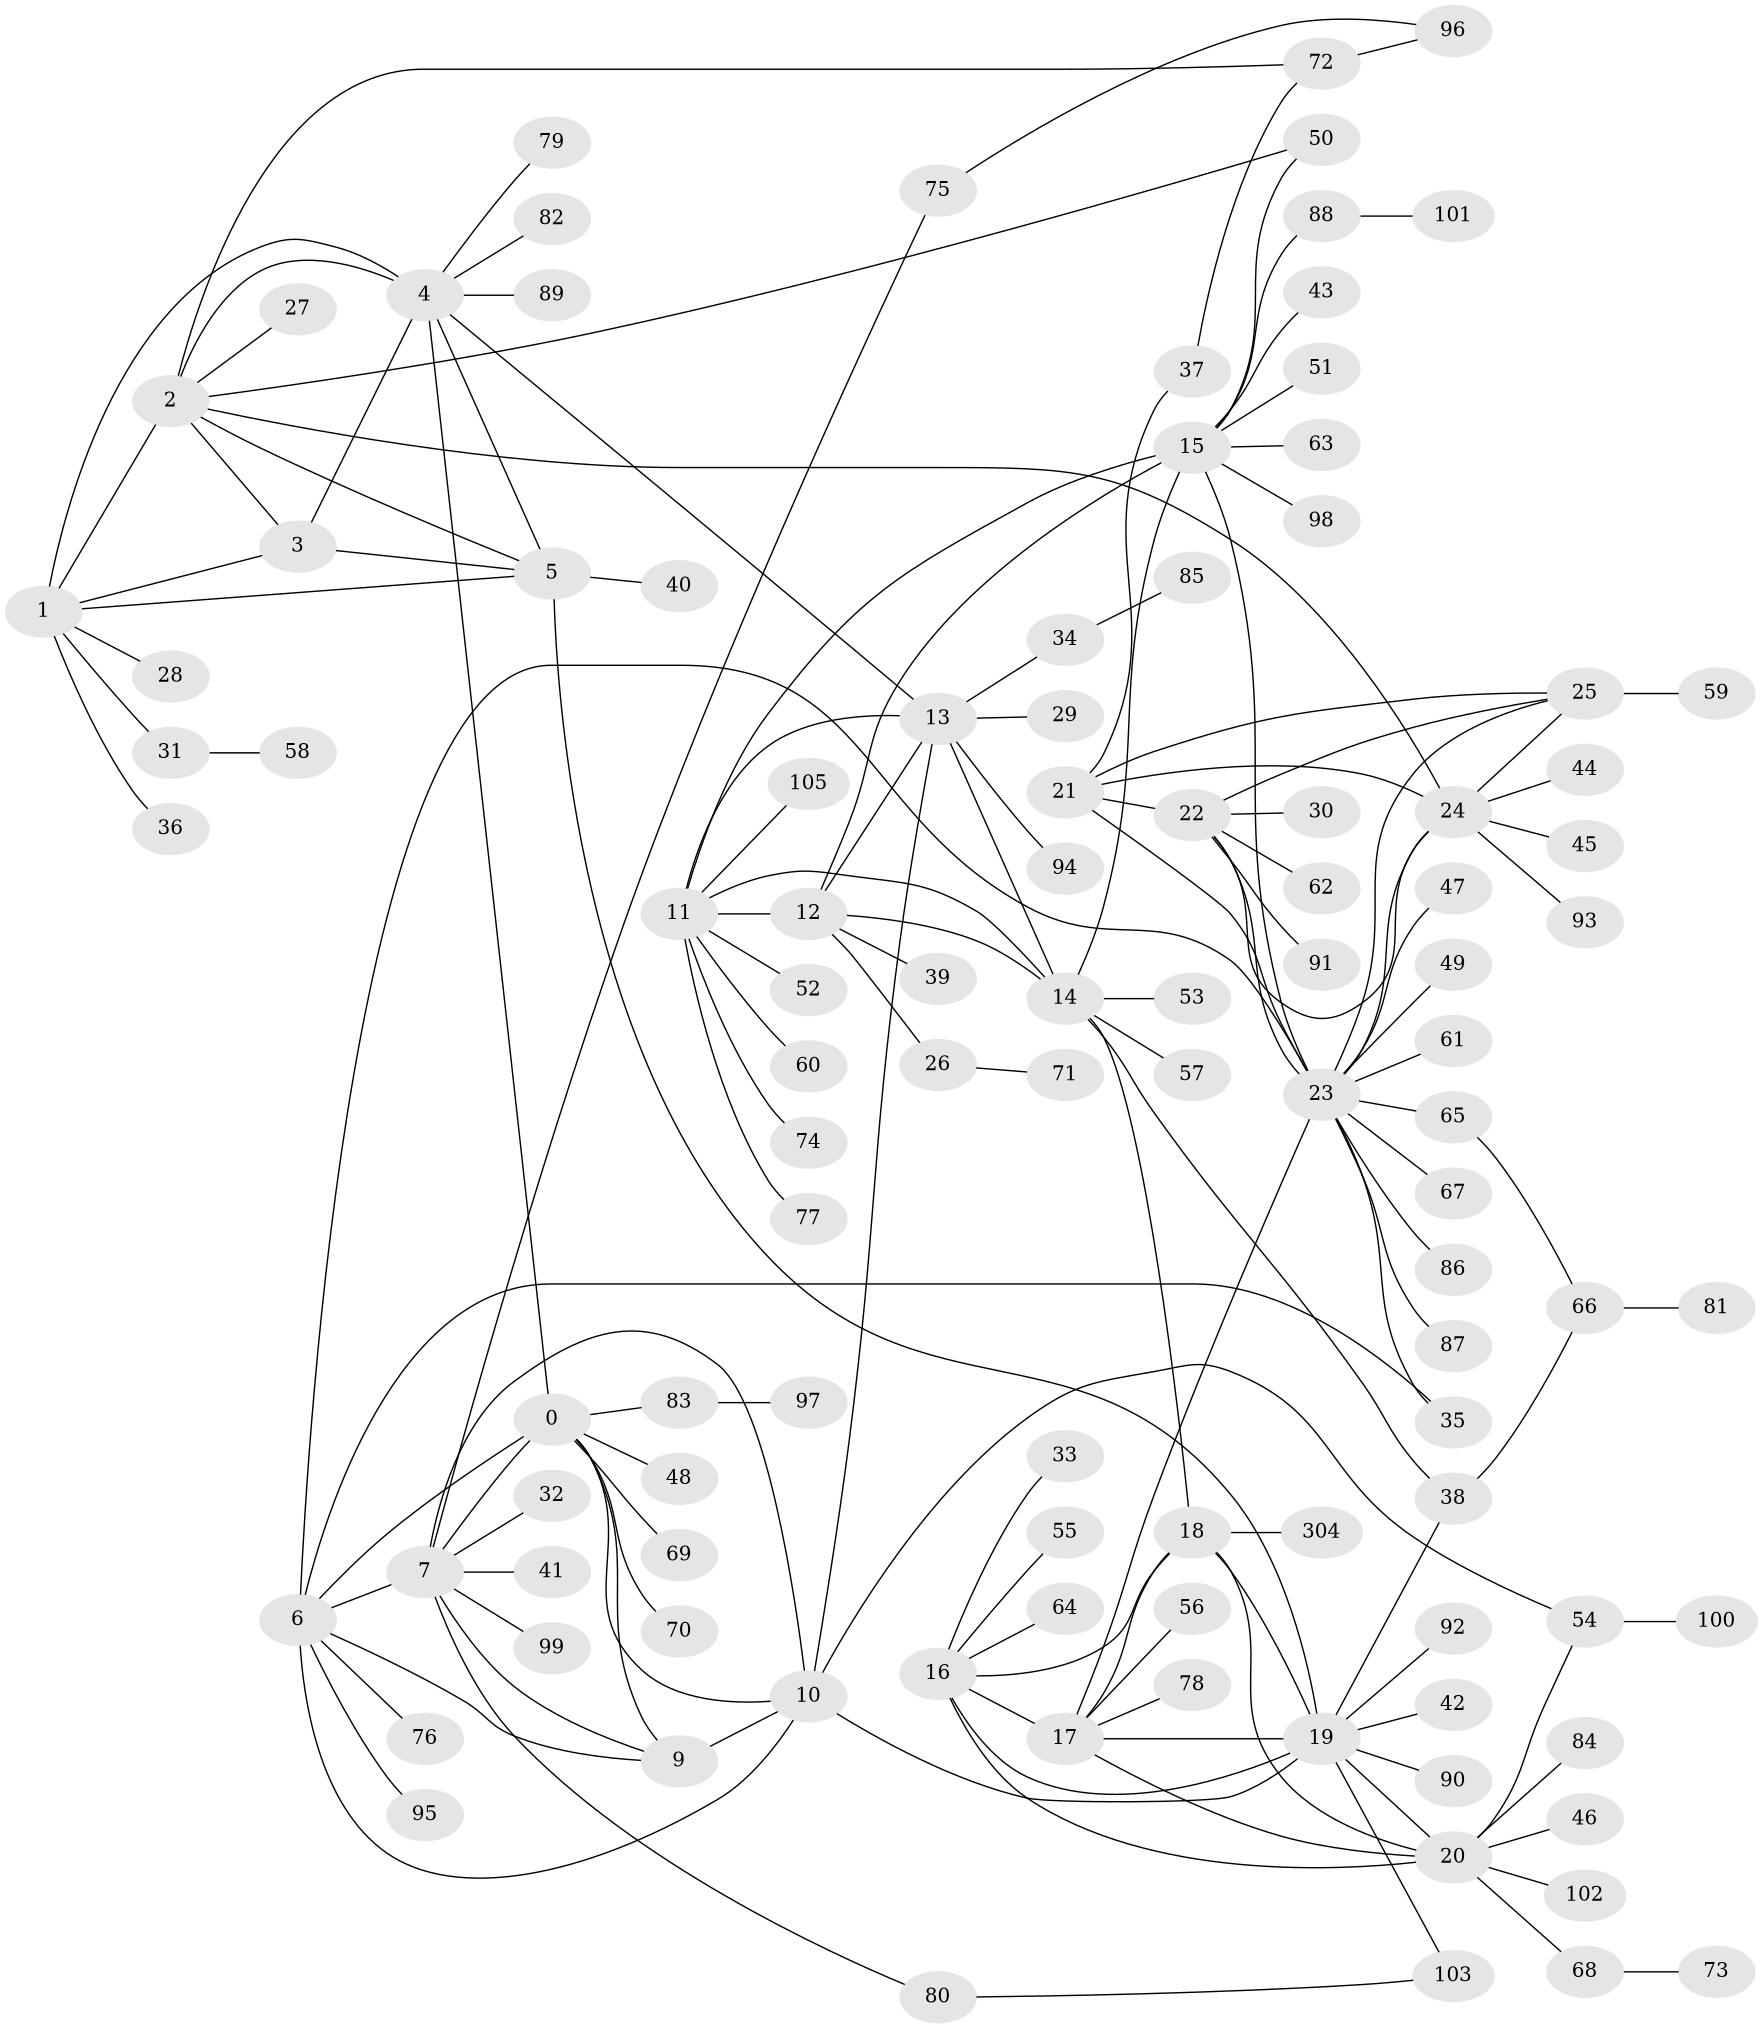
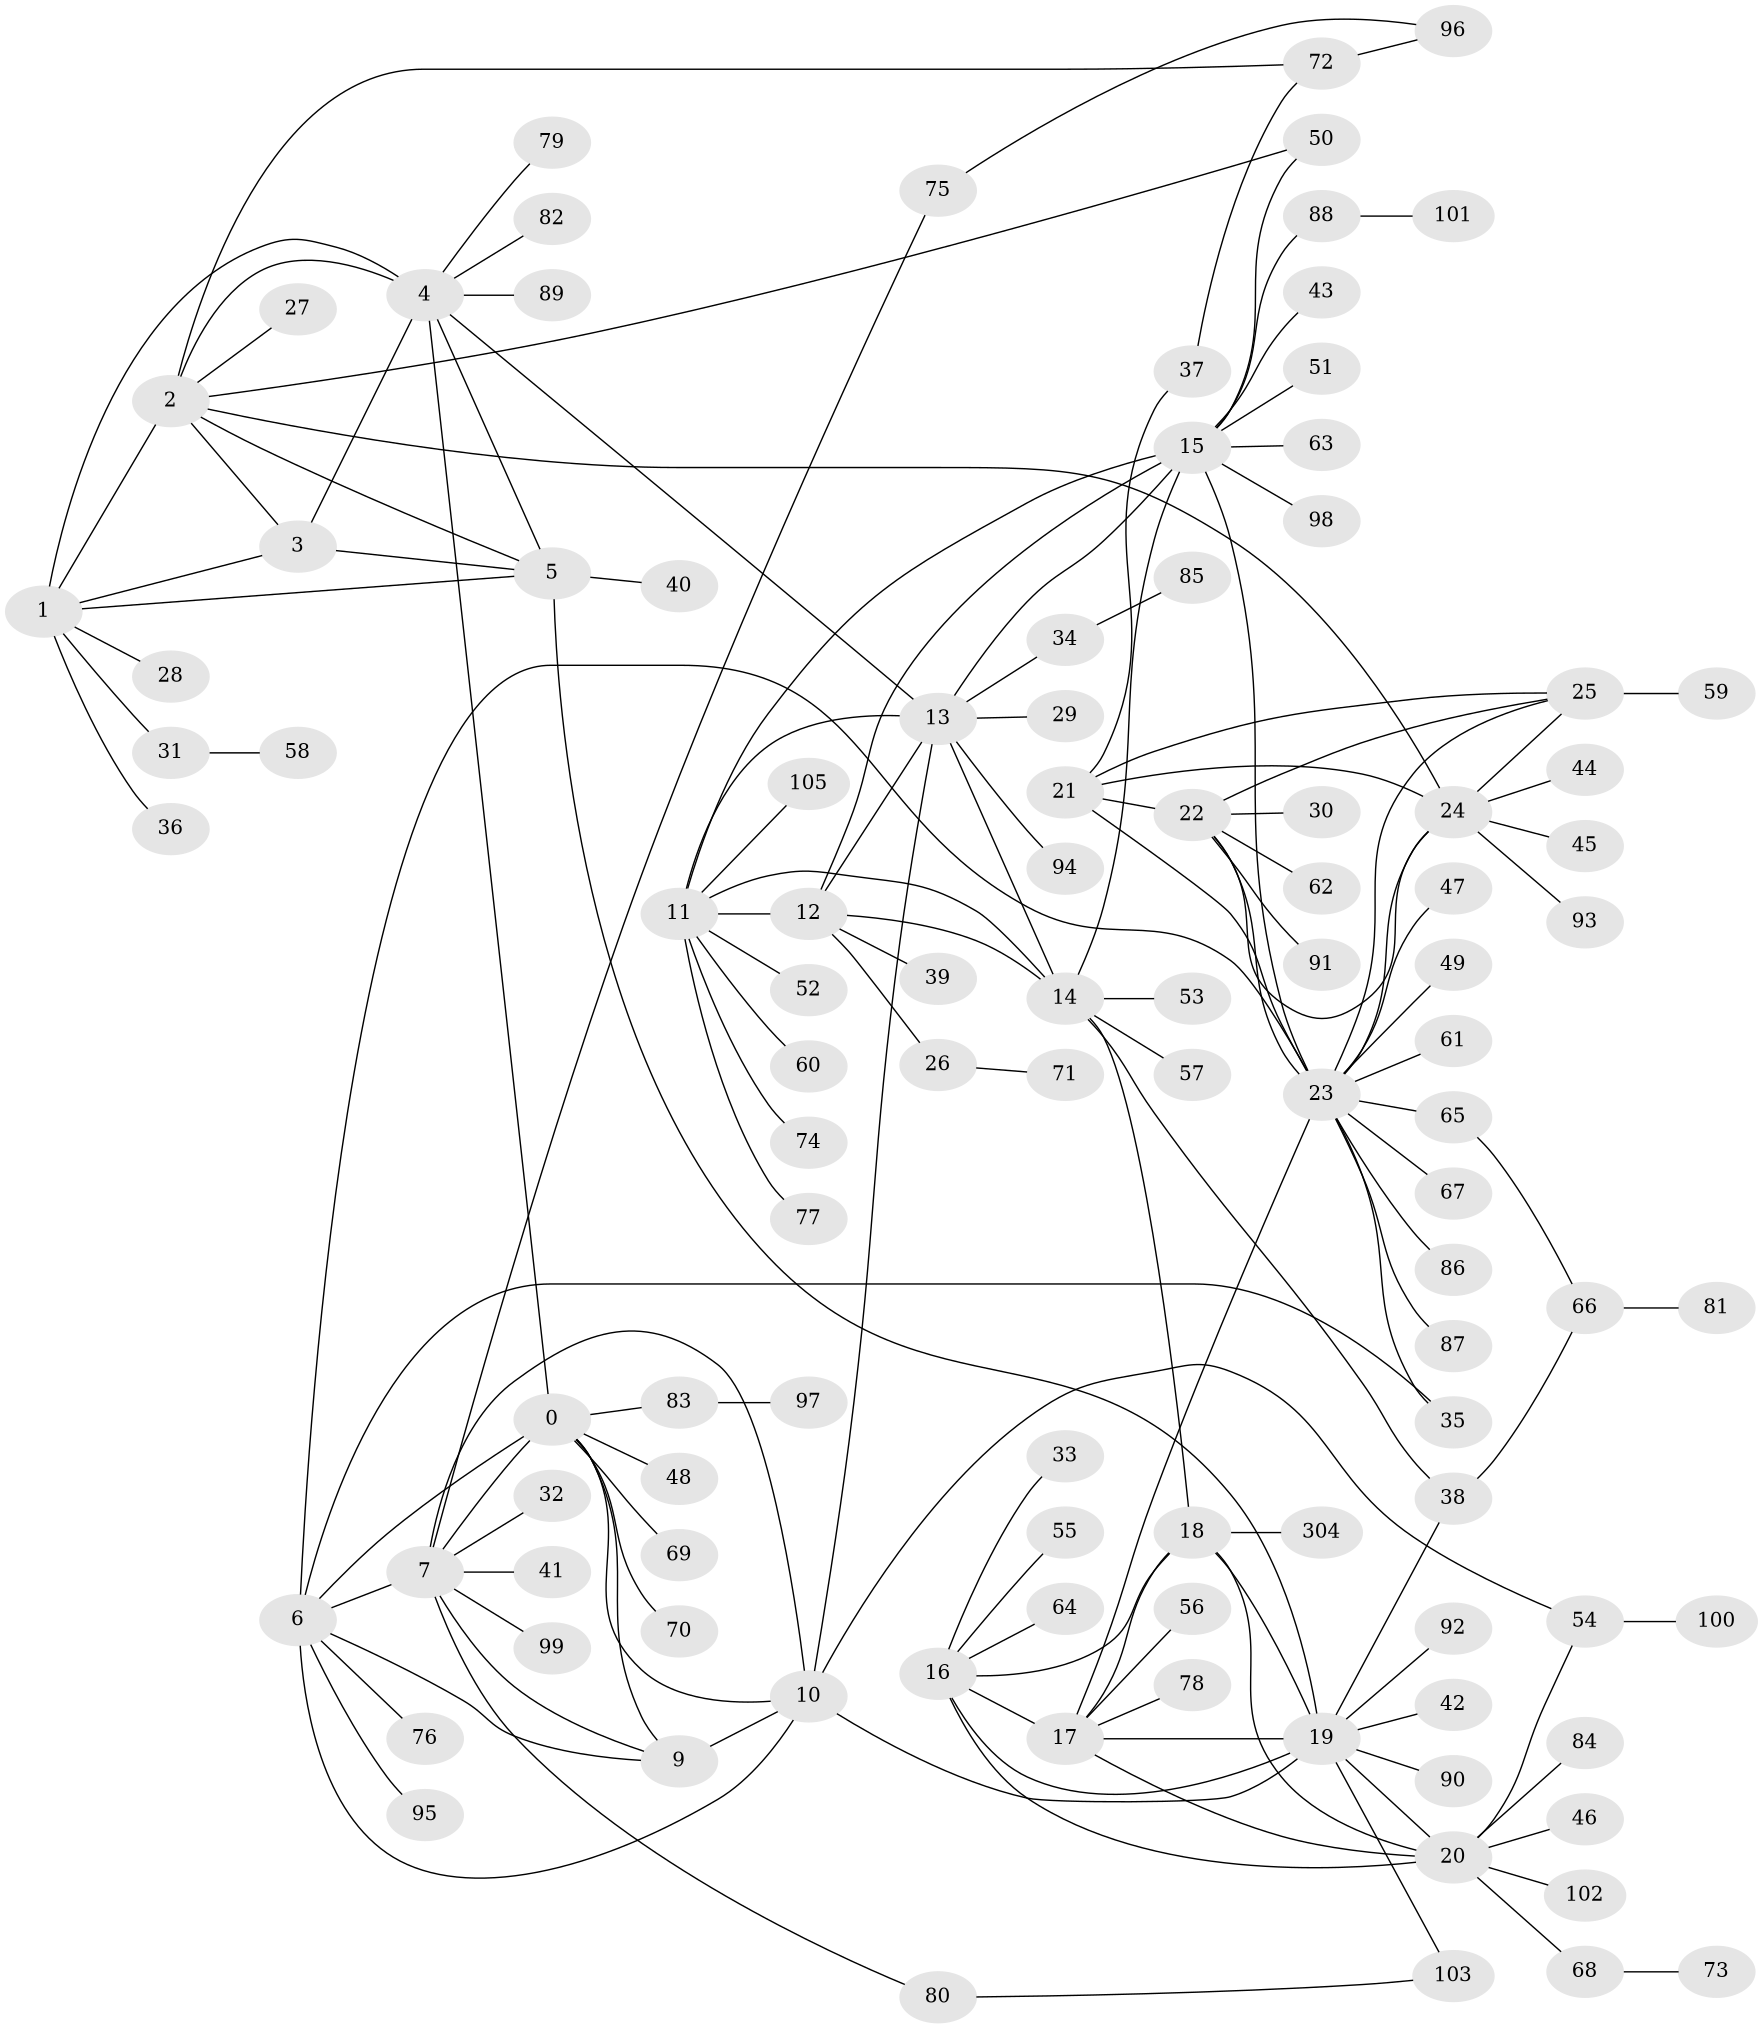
edge "15" -- "13": added
